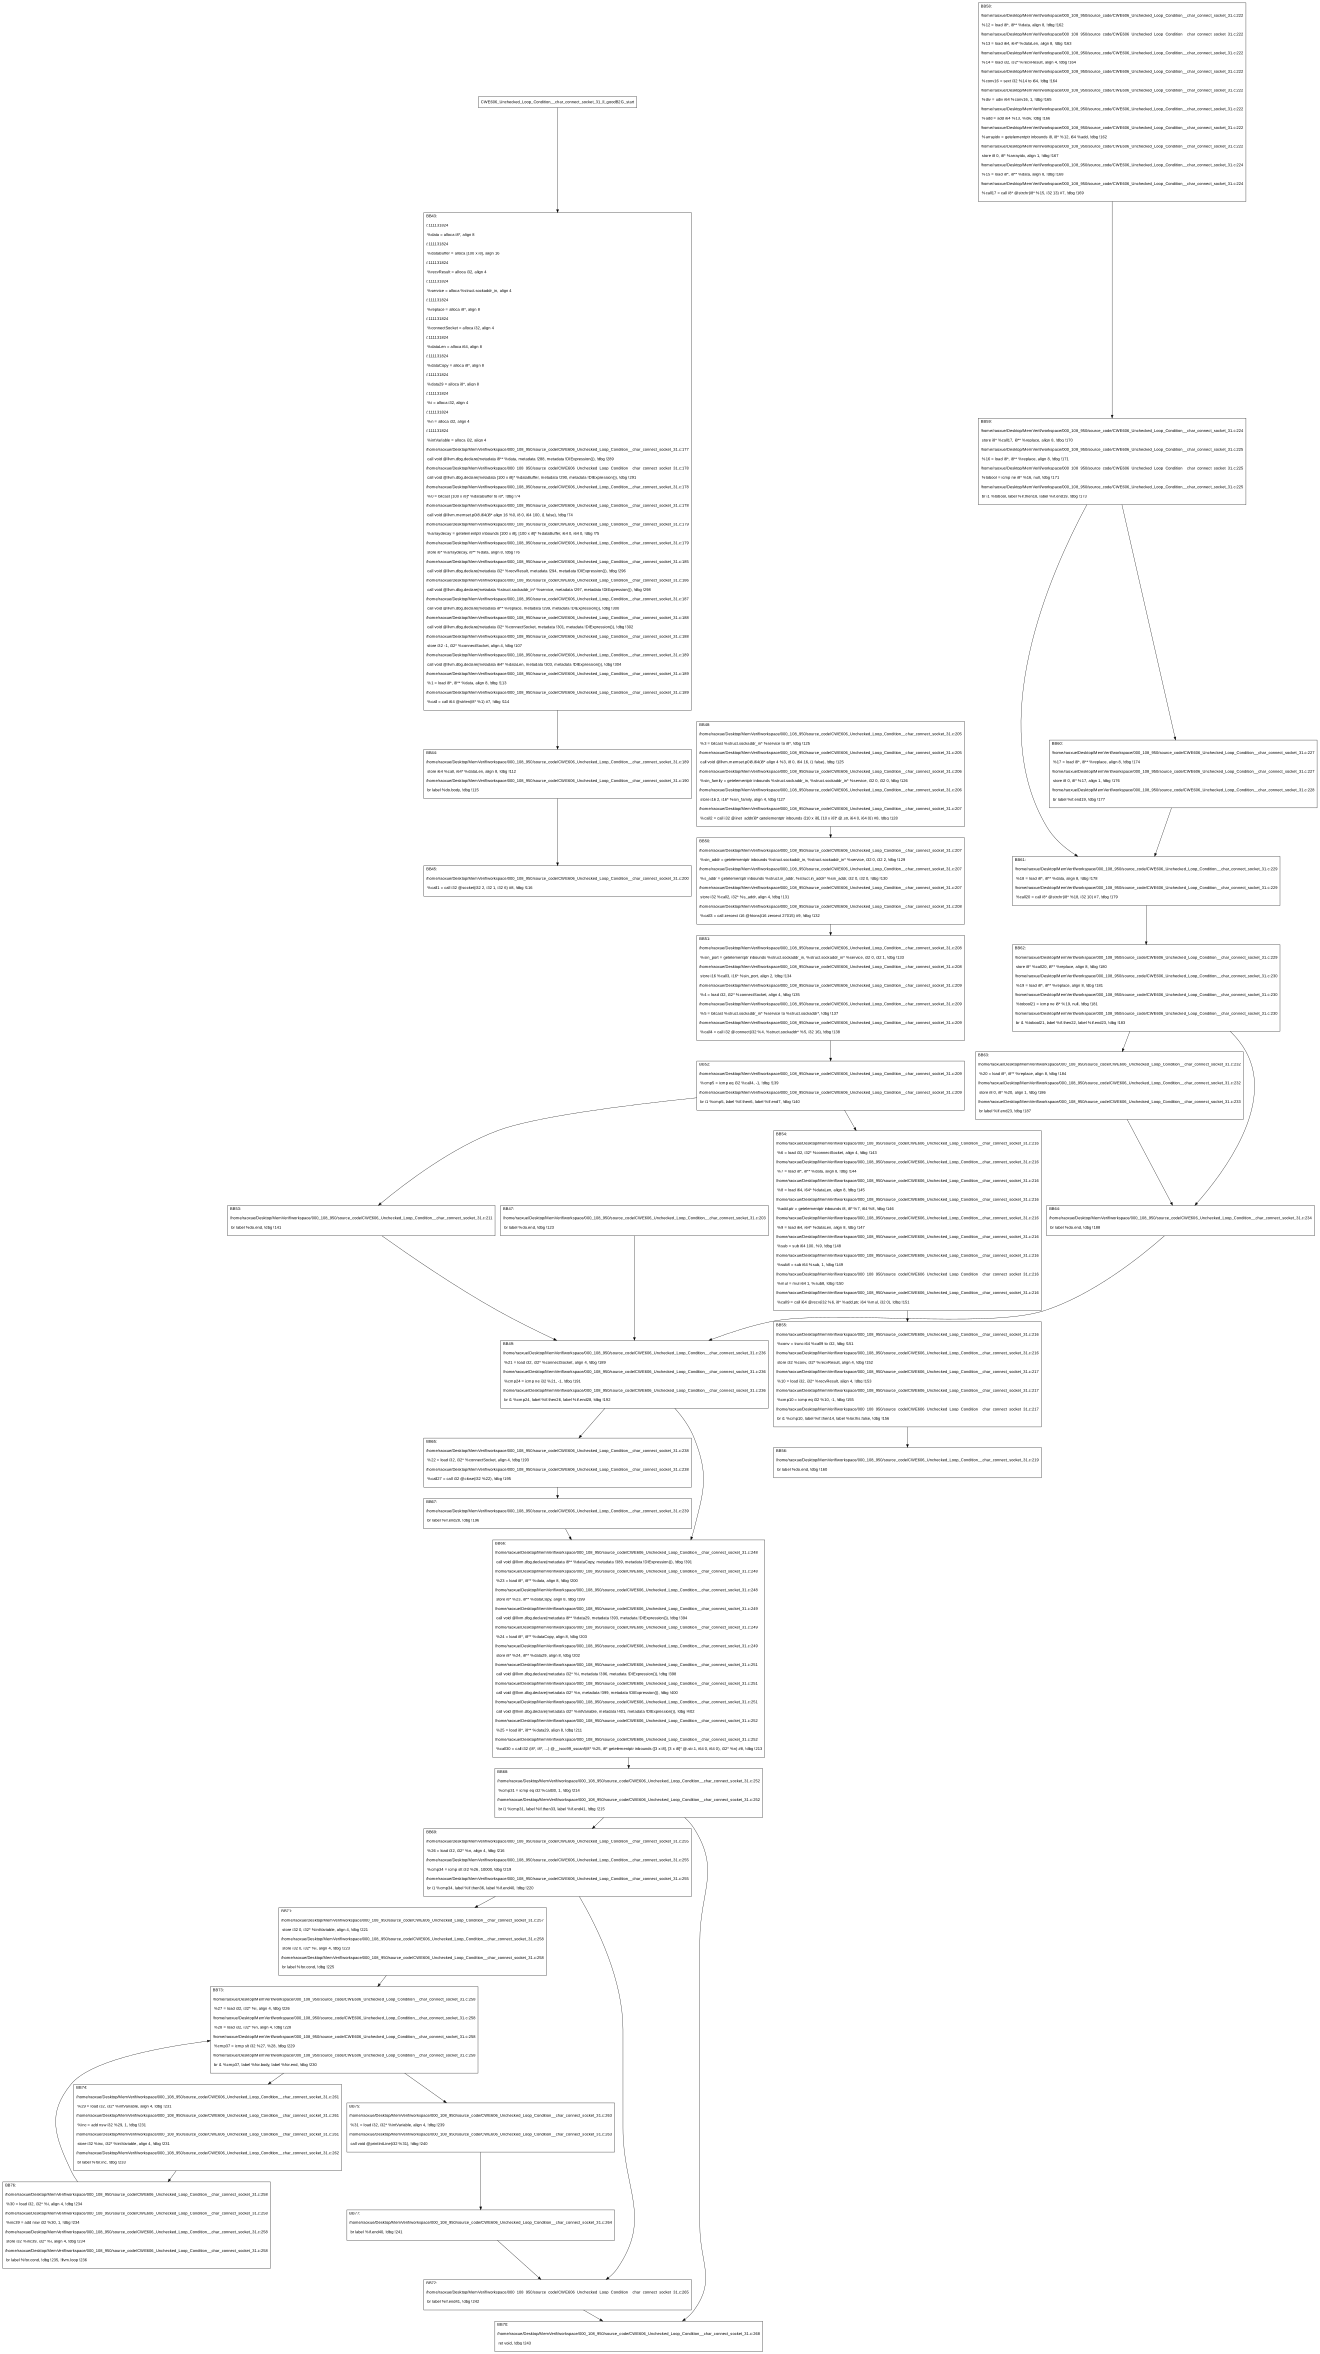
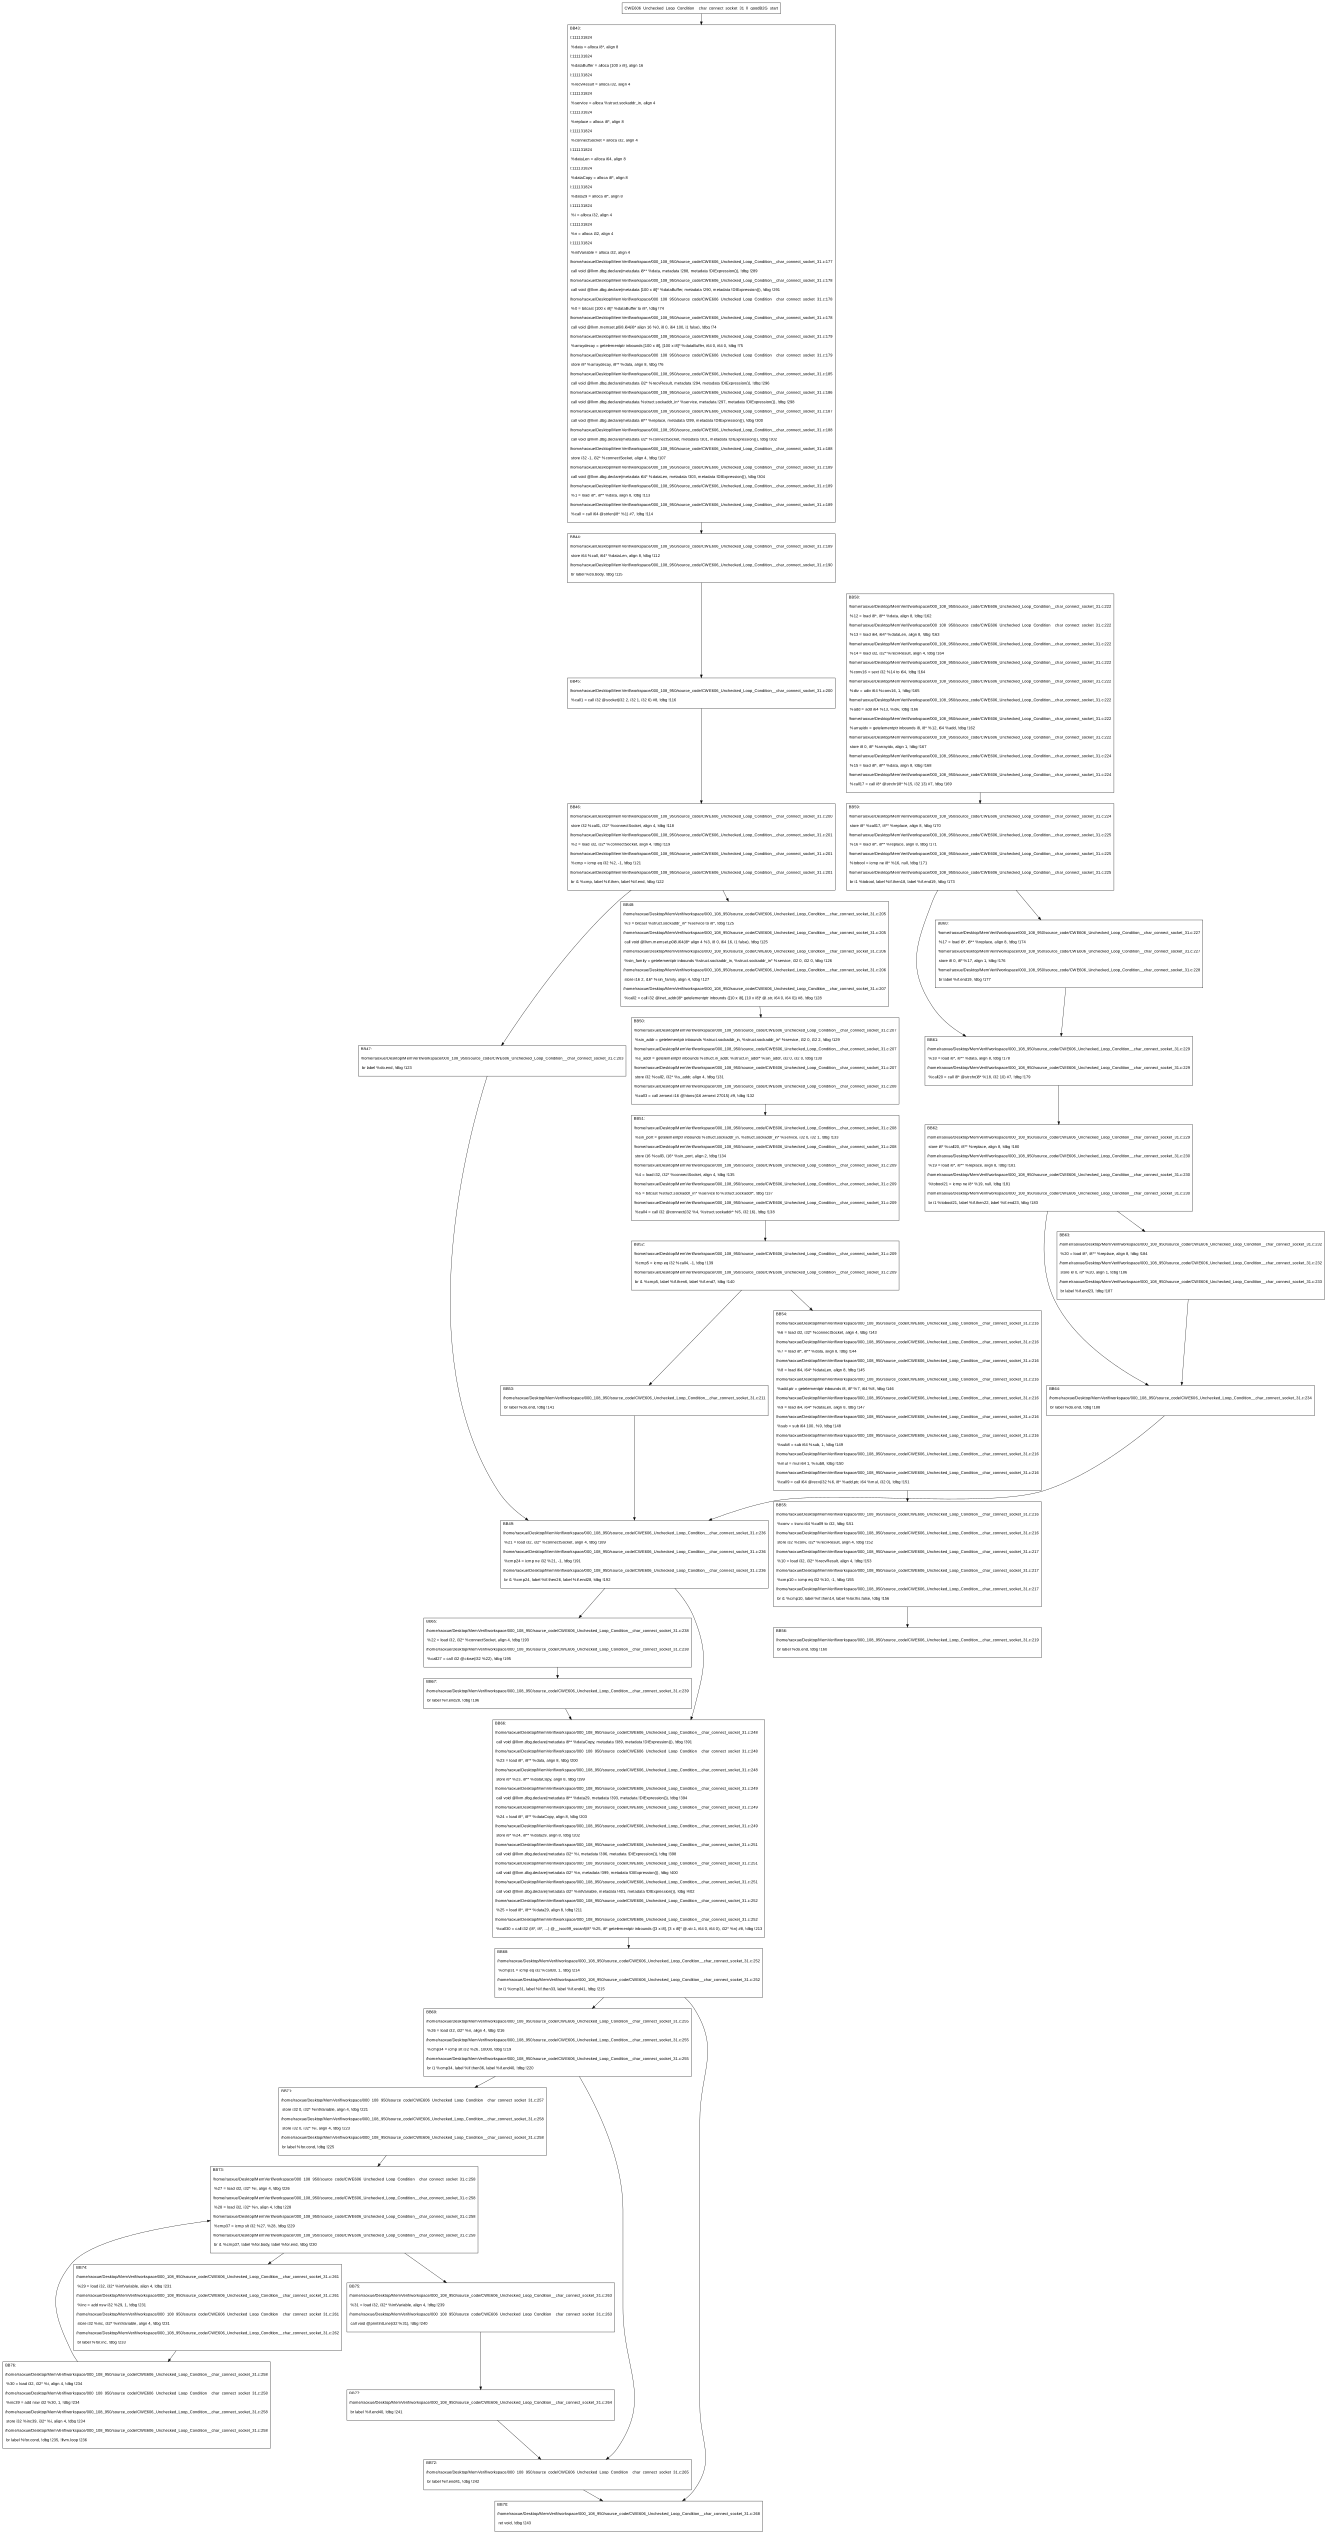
node "BB46:": added
